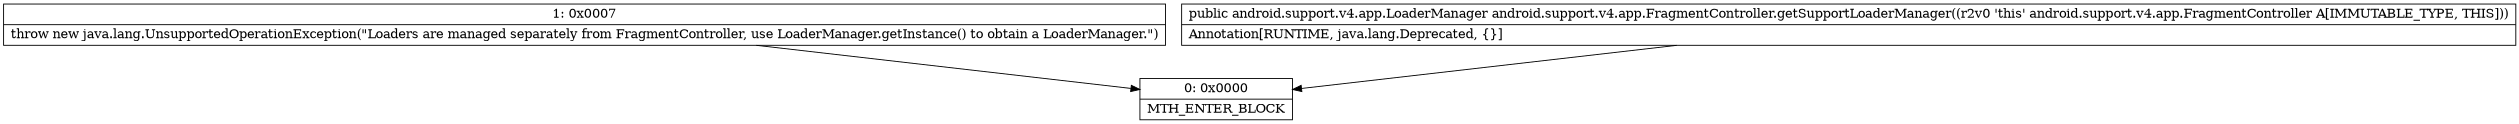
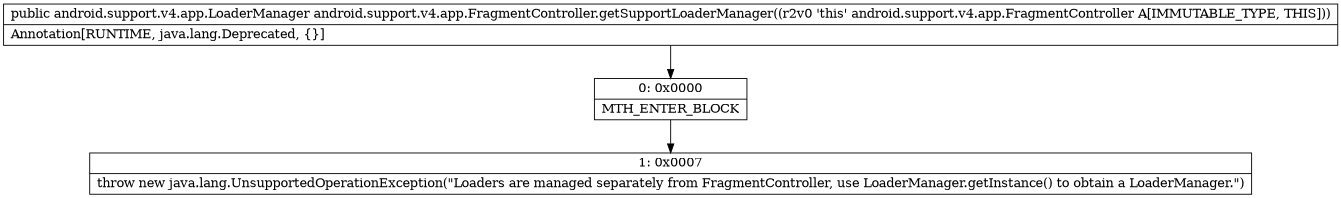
edge "1: 0x0007" -> "0: 0x0000": reversed
